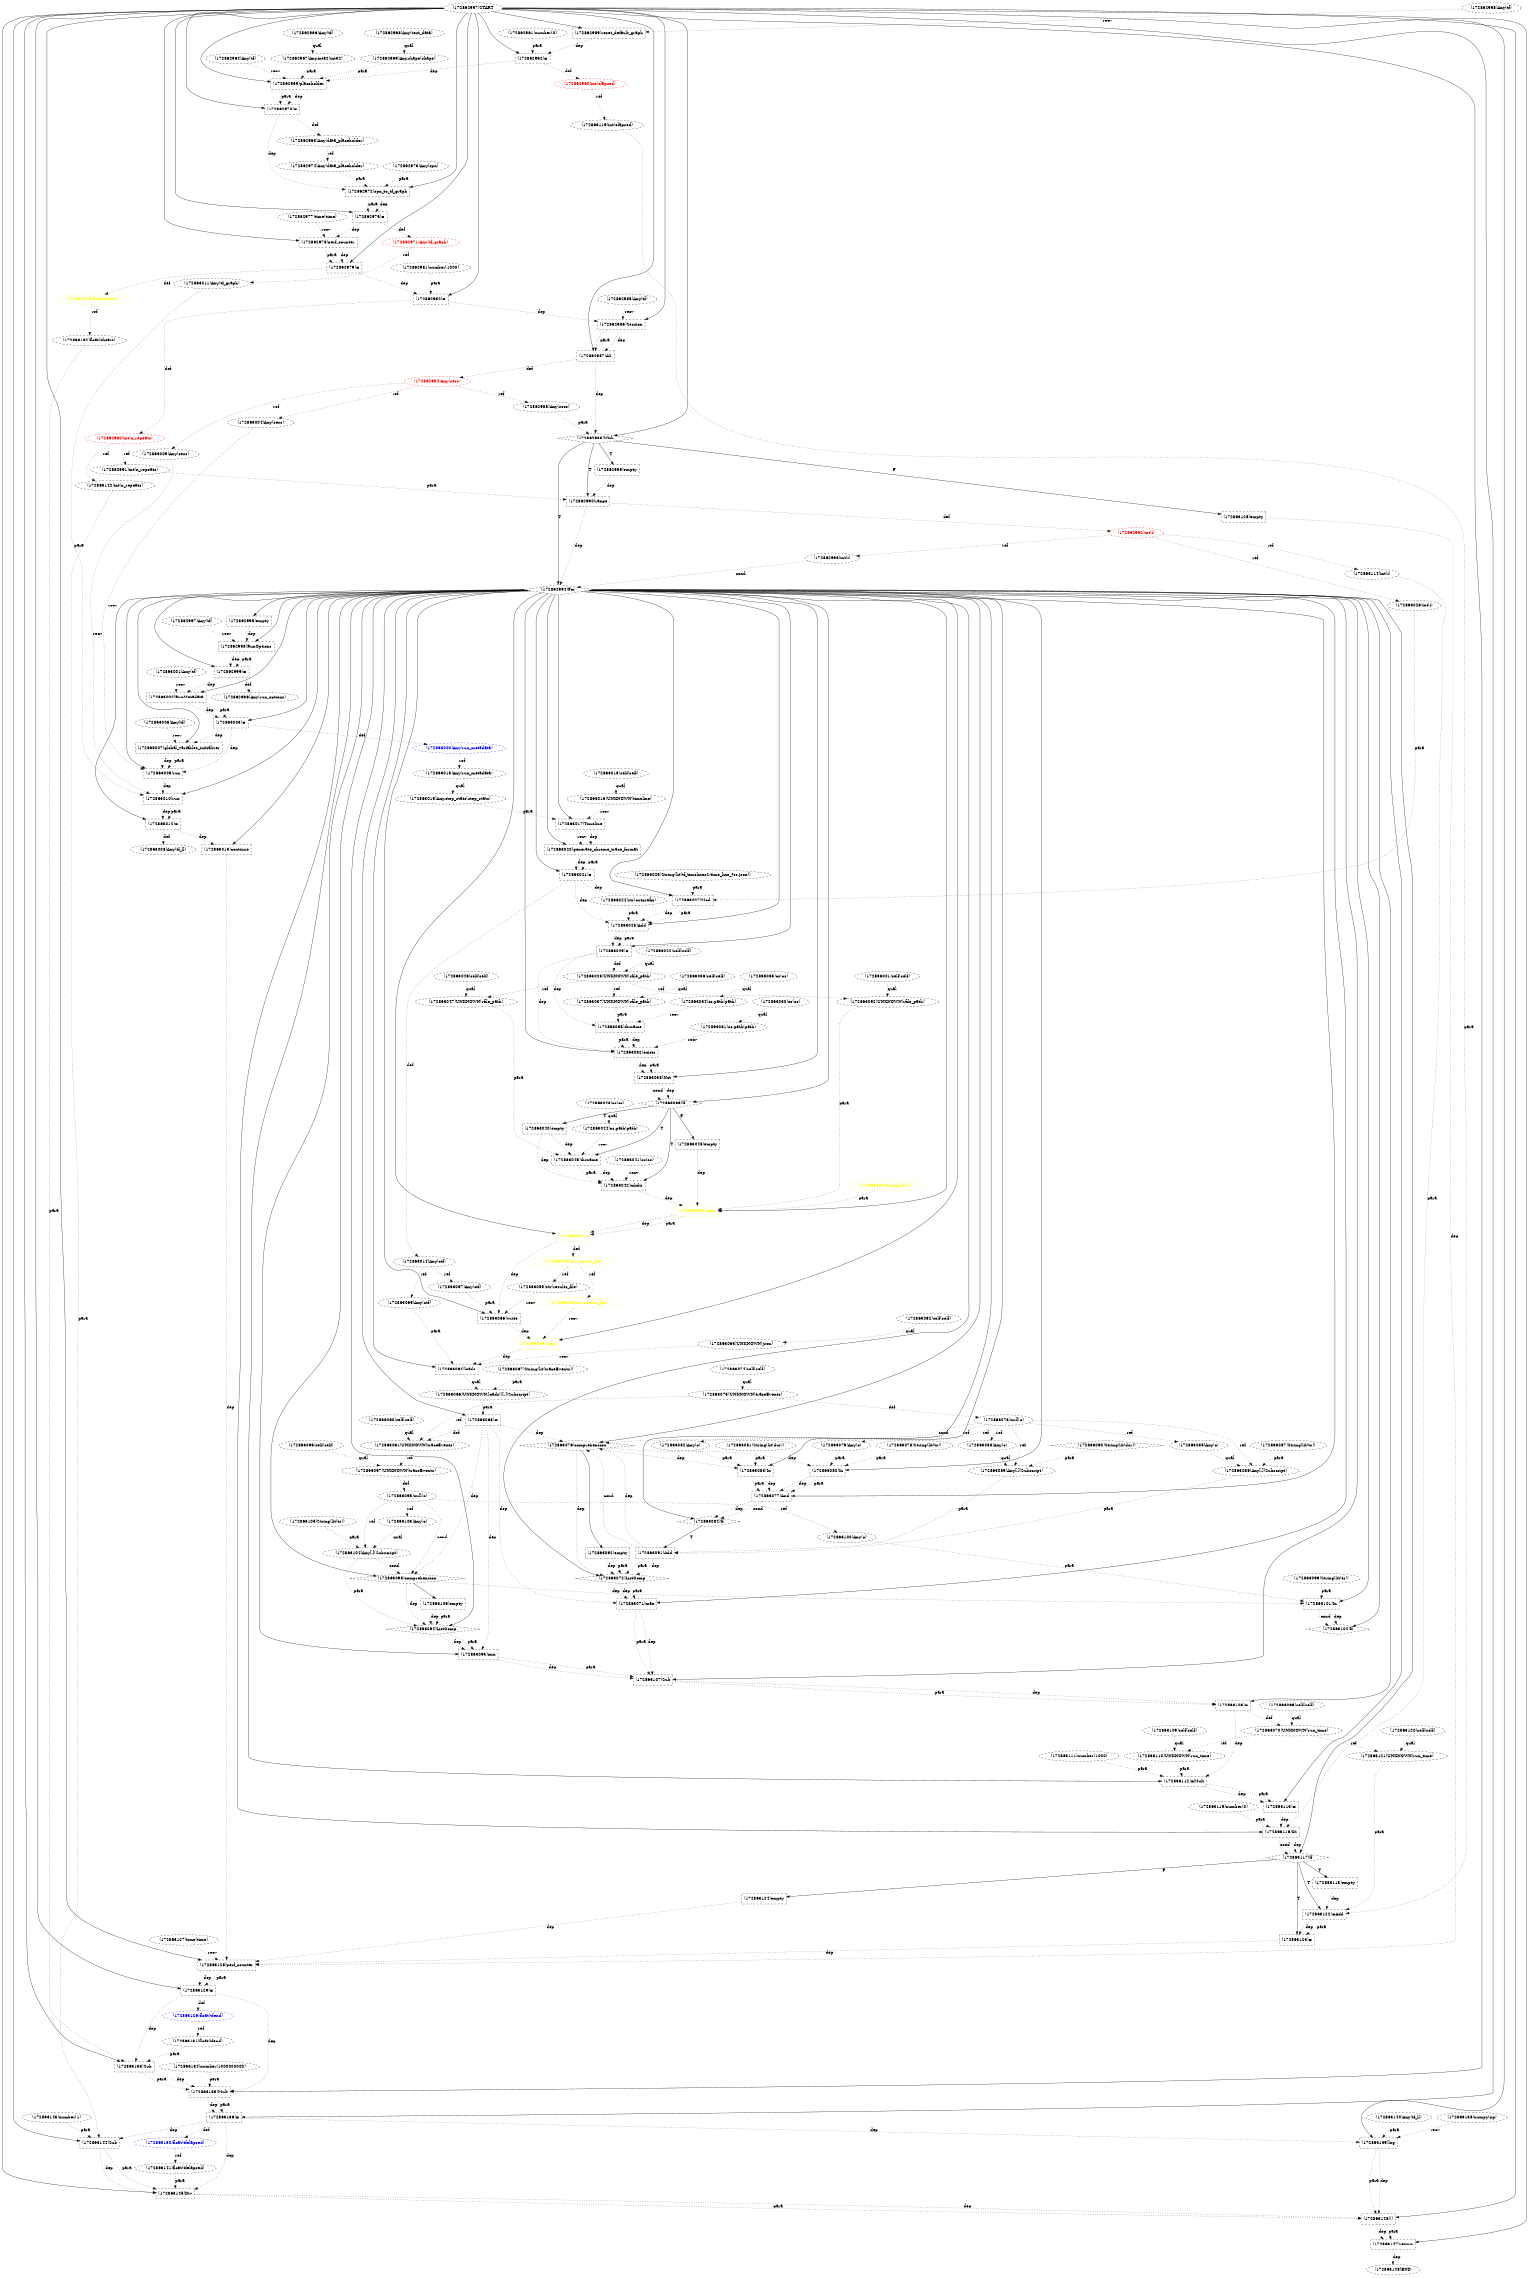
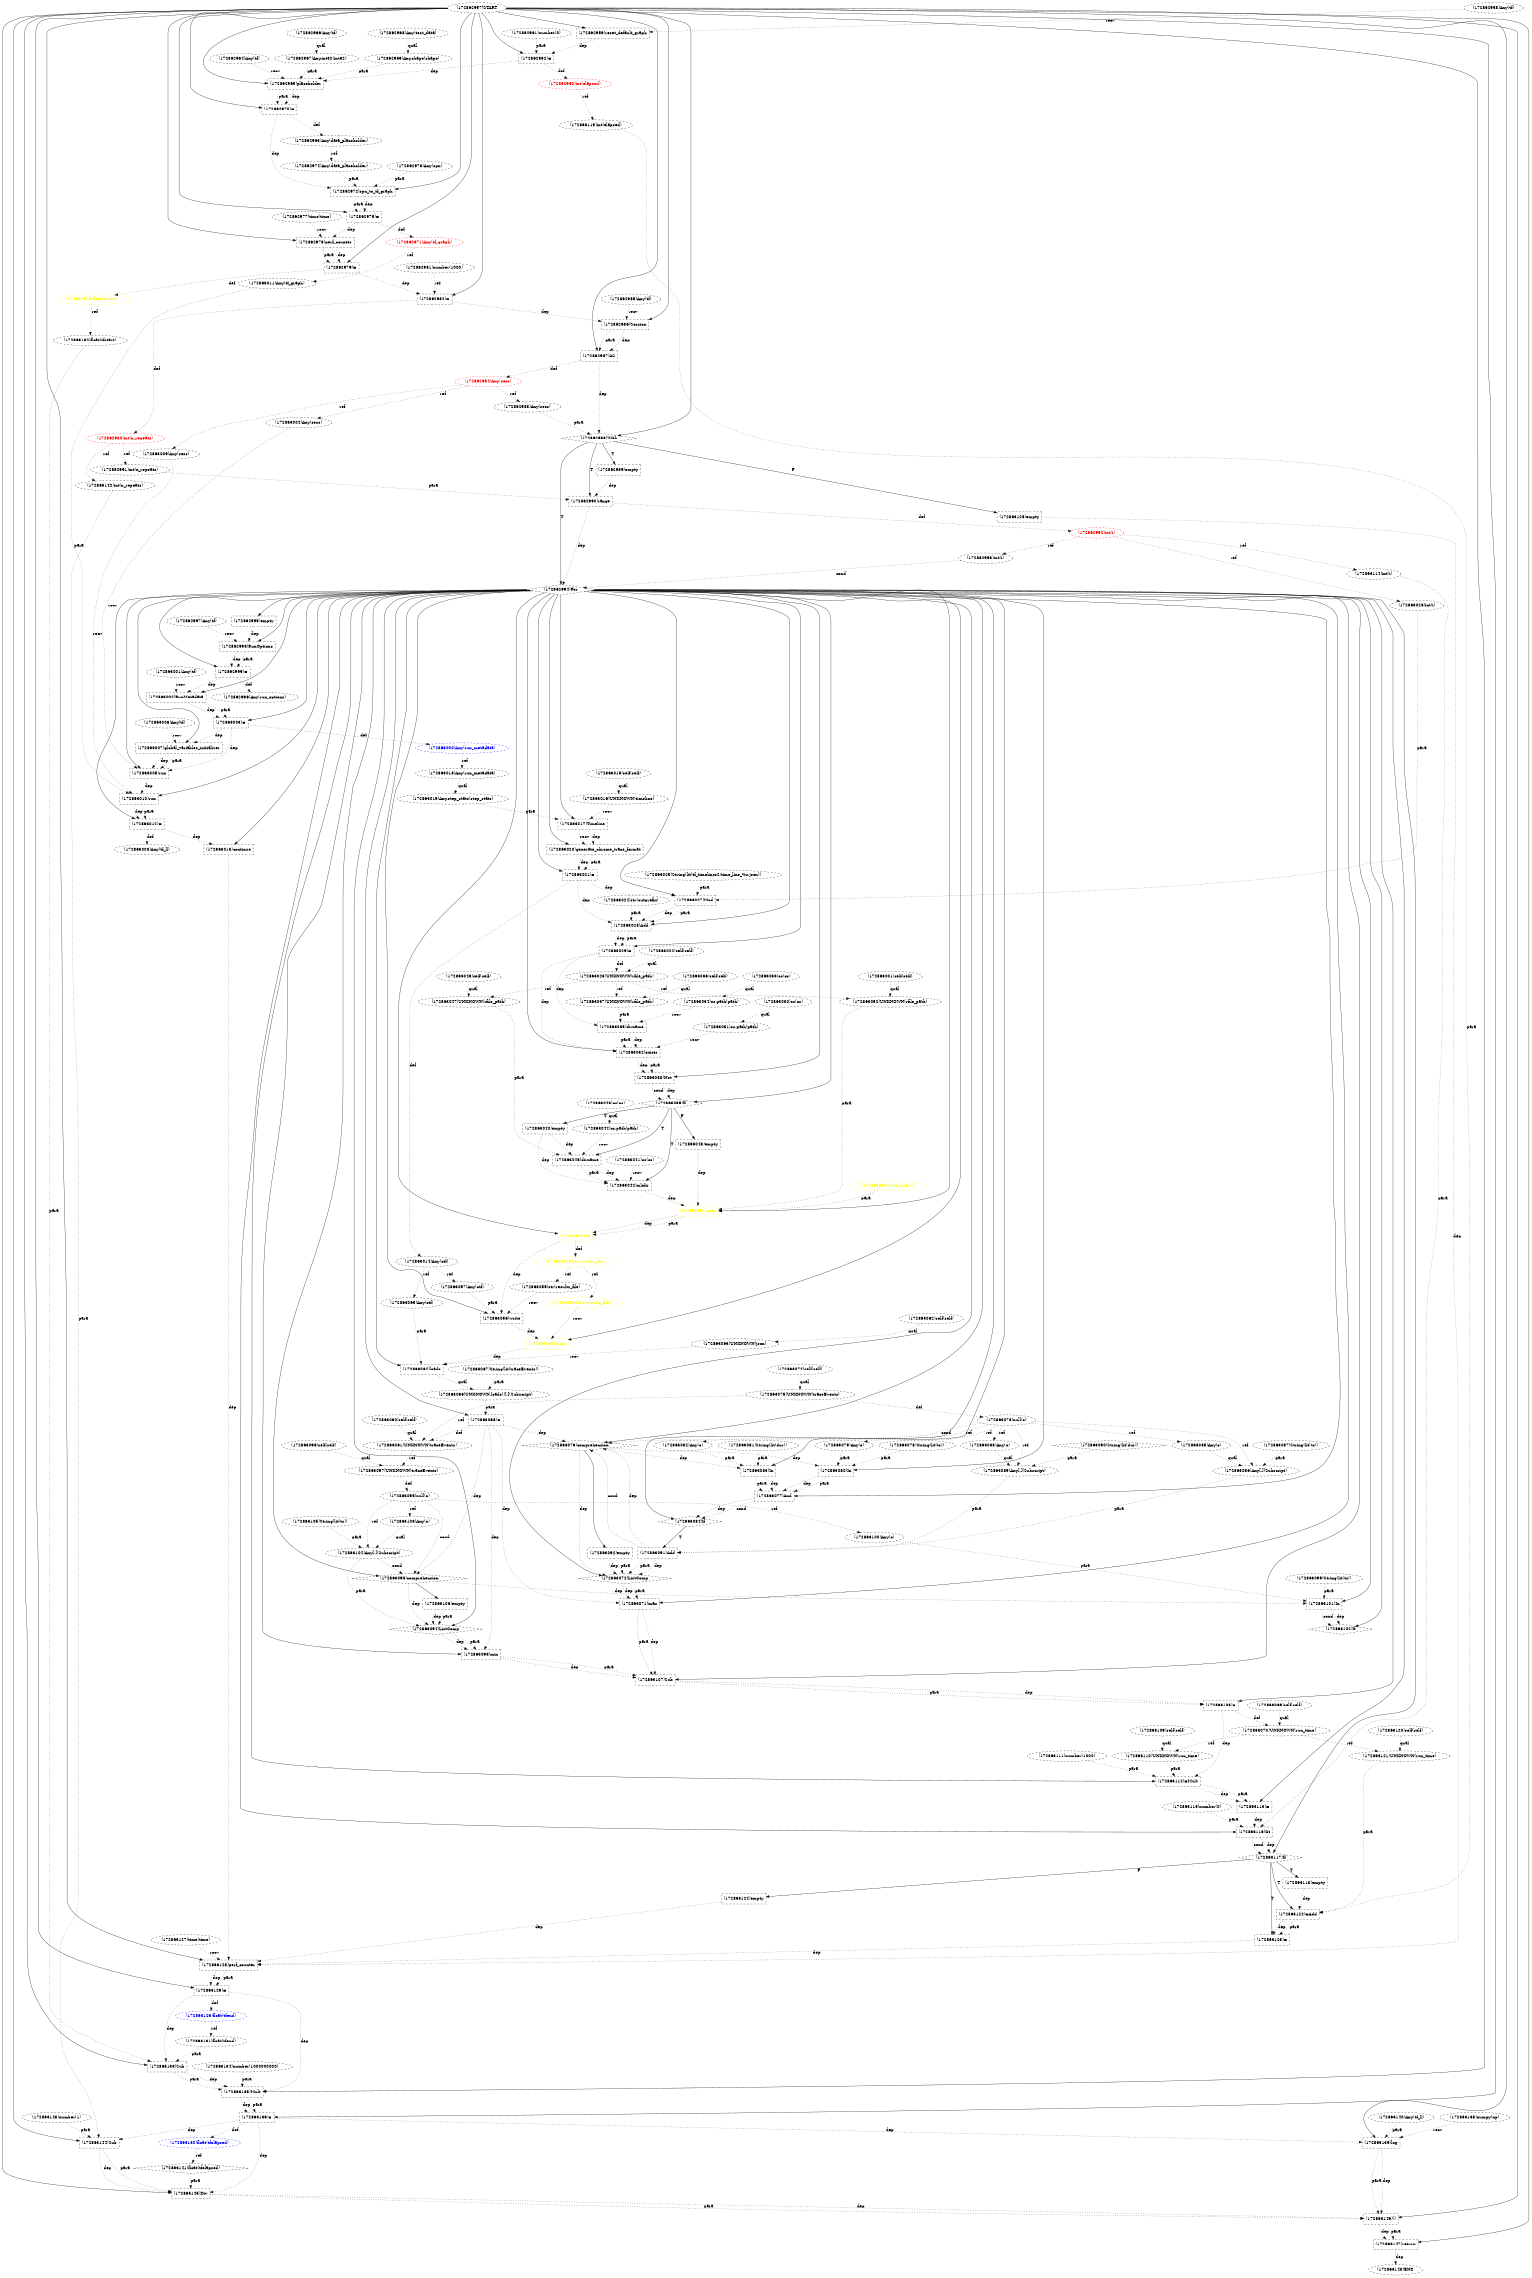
edge "(172862981)number(1000)" -> "(172862982)=": label "para" -> "ref"
node "(172863141)float(tfelapsed)": shape ellipse -> diamond
